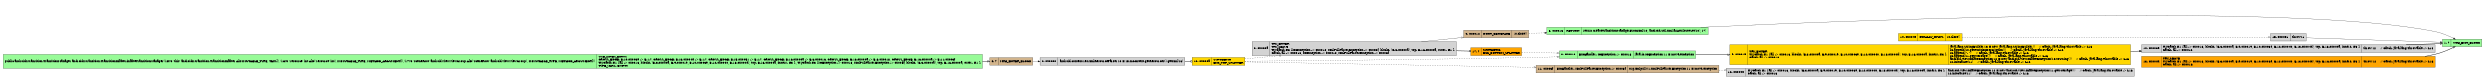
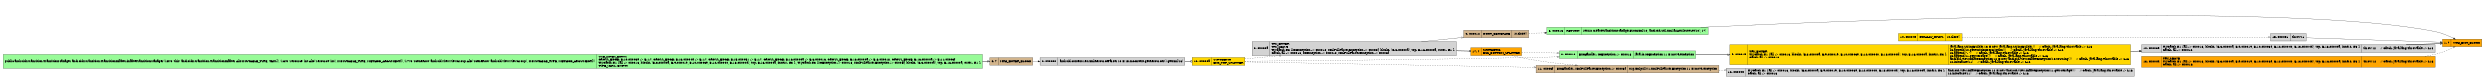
node "1: ?": fillcolor palegreen -> orange
edge "13: 0x004d" -> "1: ?": style bold -> dashed
edge "17: ?" -> "11: 0x003f": added
